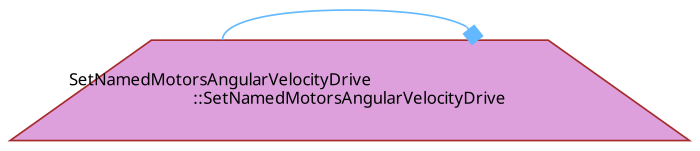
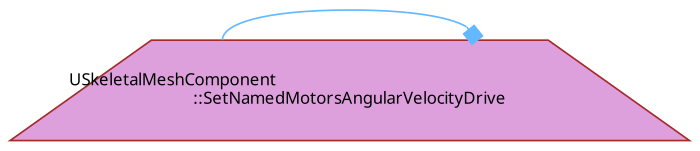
node "SetNamedMotorsAngularVelocityDrive ::SetNamedMotorsAngularVelocityDrive": label "SetNamedMotorsAngularVelocityDrive ::SetNamedMotorsAngularVelocityDrive" -> "USkeletalMeshComponent ::SetNamedMotorsAngularVelocityDrive"
